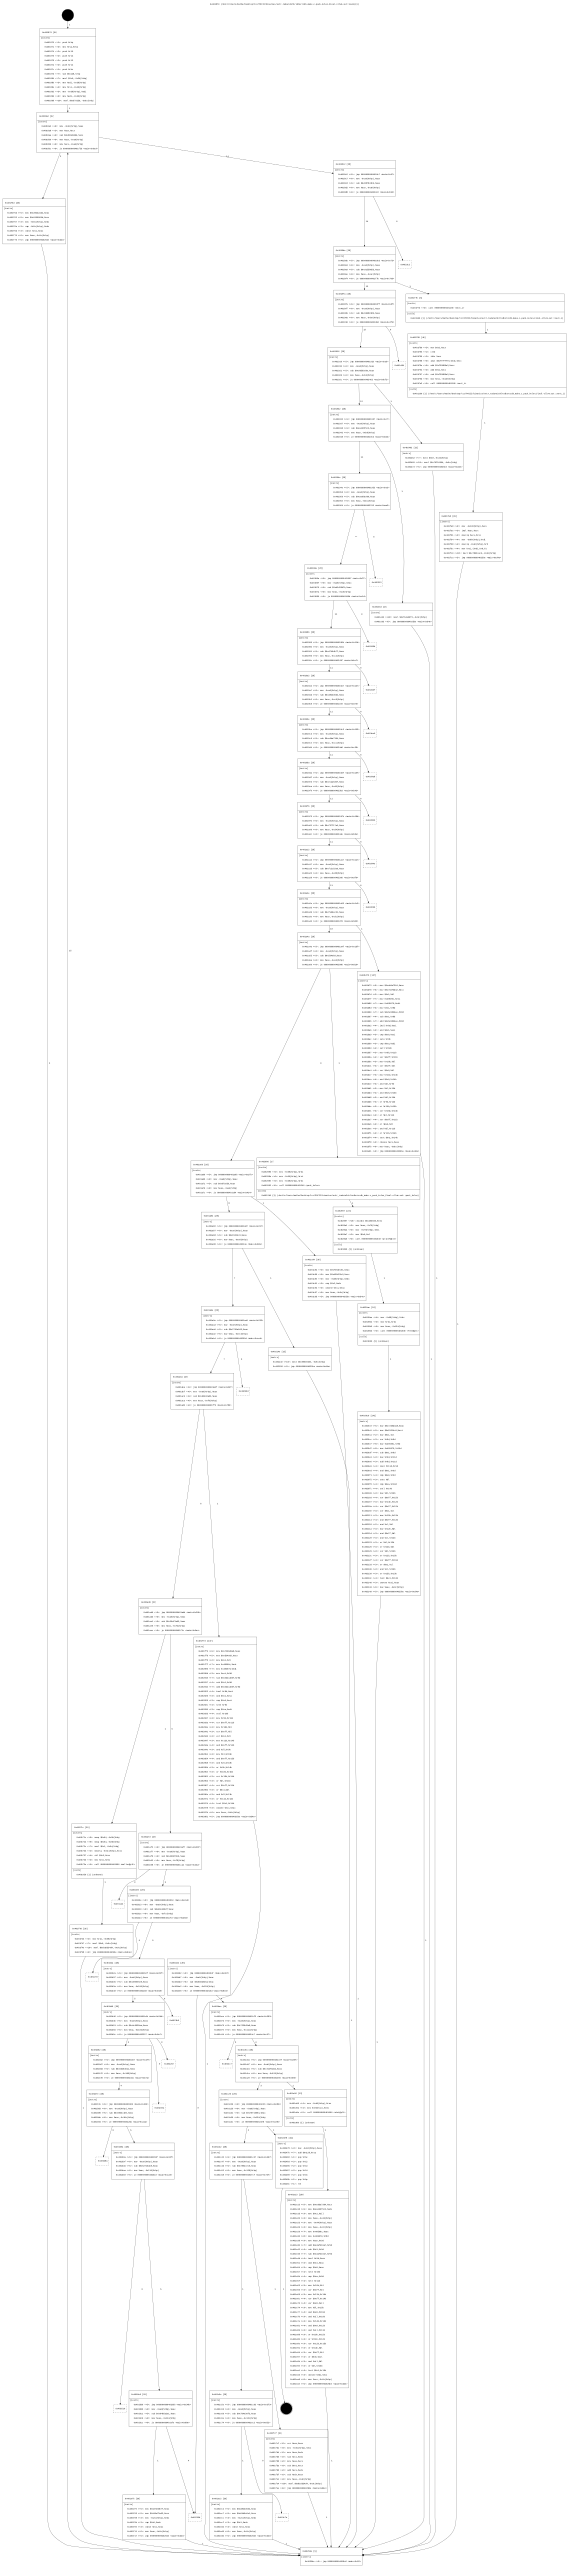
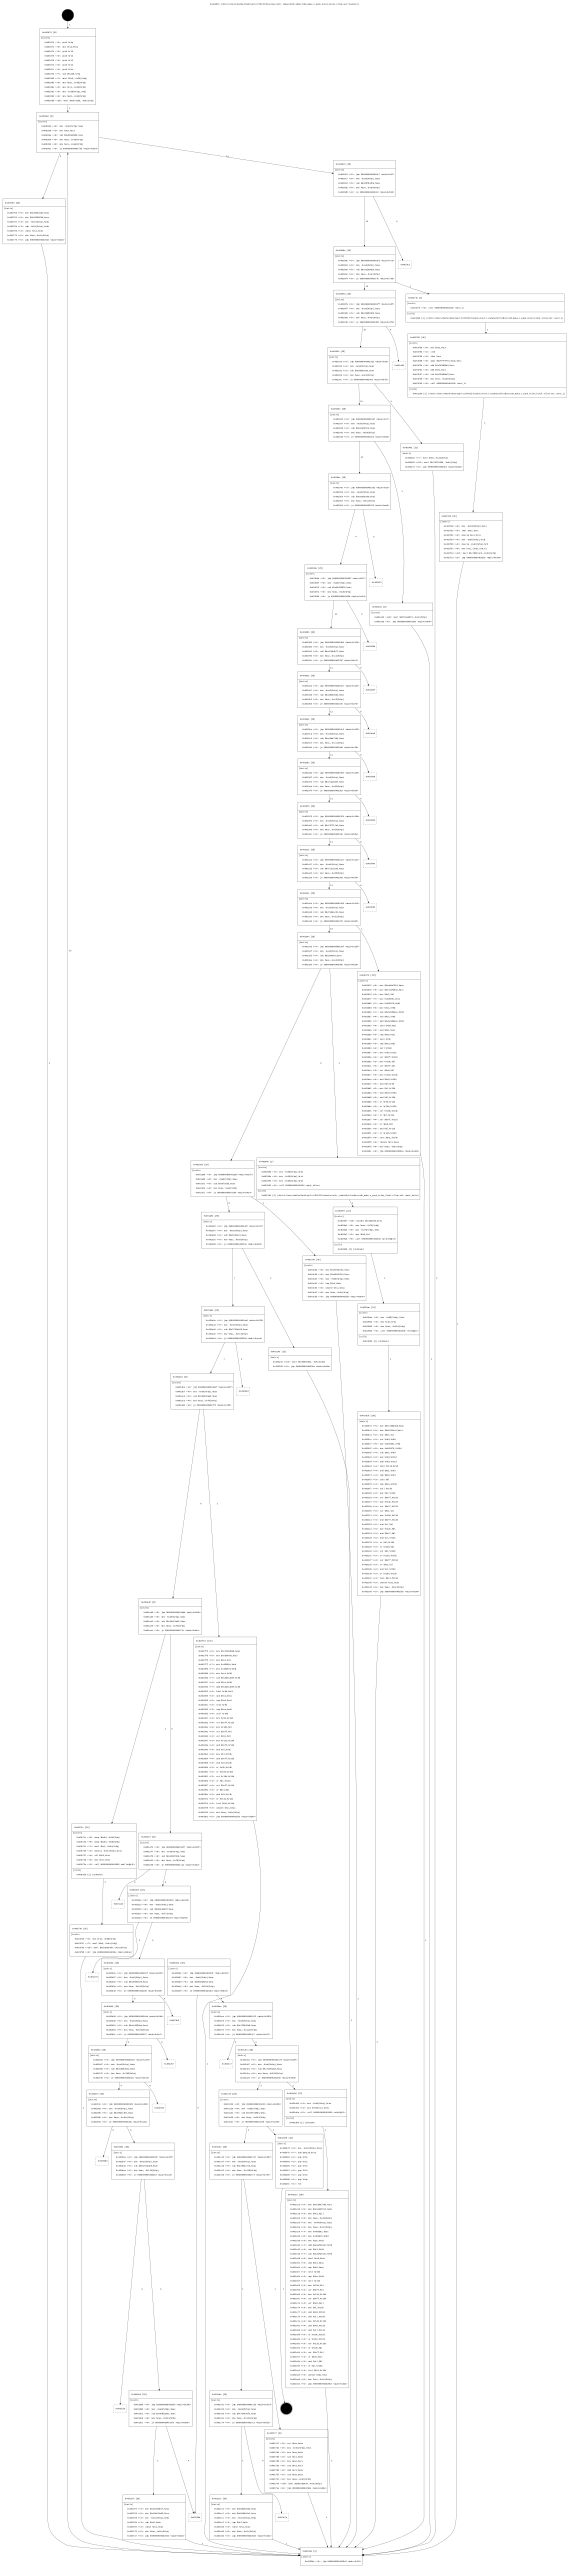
edge "0x401b46 [28]" -> "0x4023ea": now "0x401b62 [28]" -> "0x4023ea"
